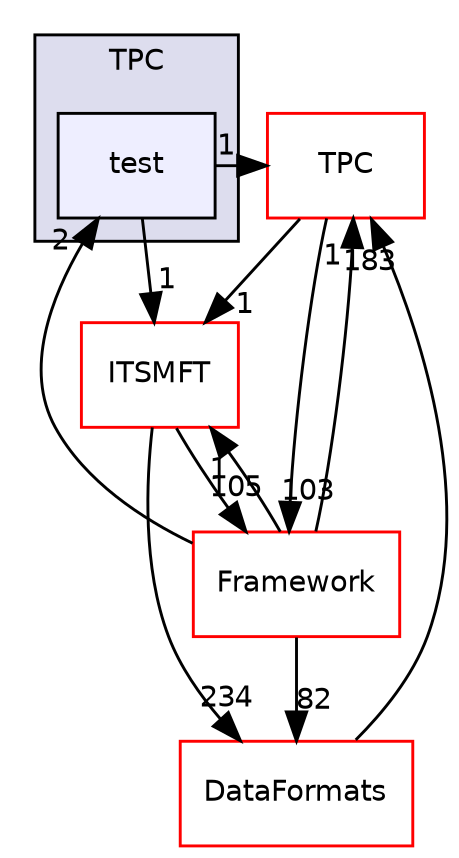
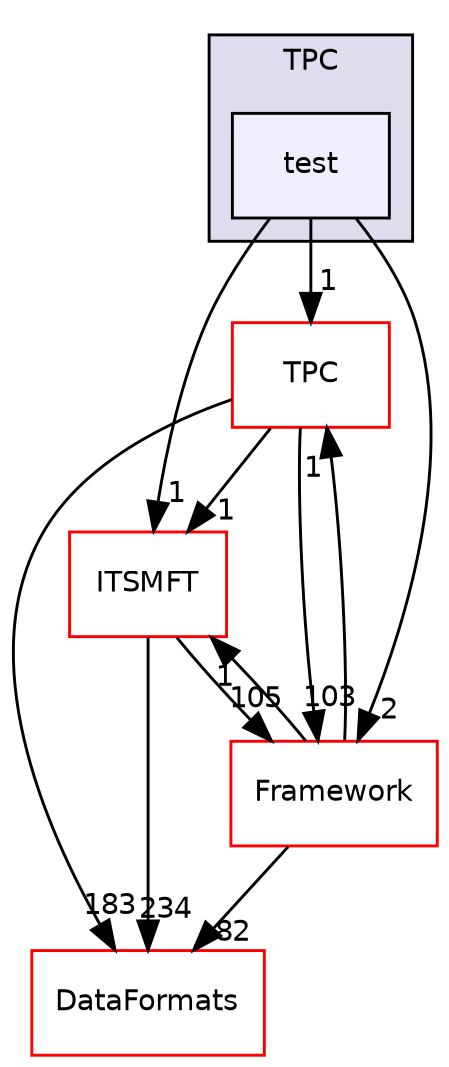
edge "Framework" -> "test": reversed
edge "DataFormats" -> "TPC": reversed
